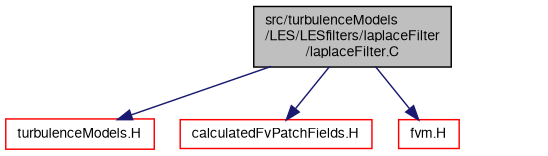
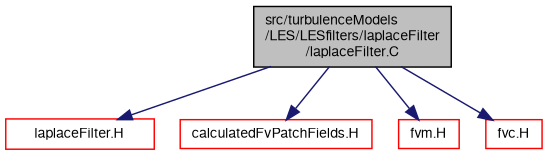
node "turbulenceModels.H": label "turbulenceModels.H" -> "laplaceFilter.H"
node "fvc.H": added
